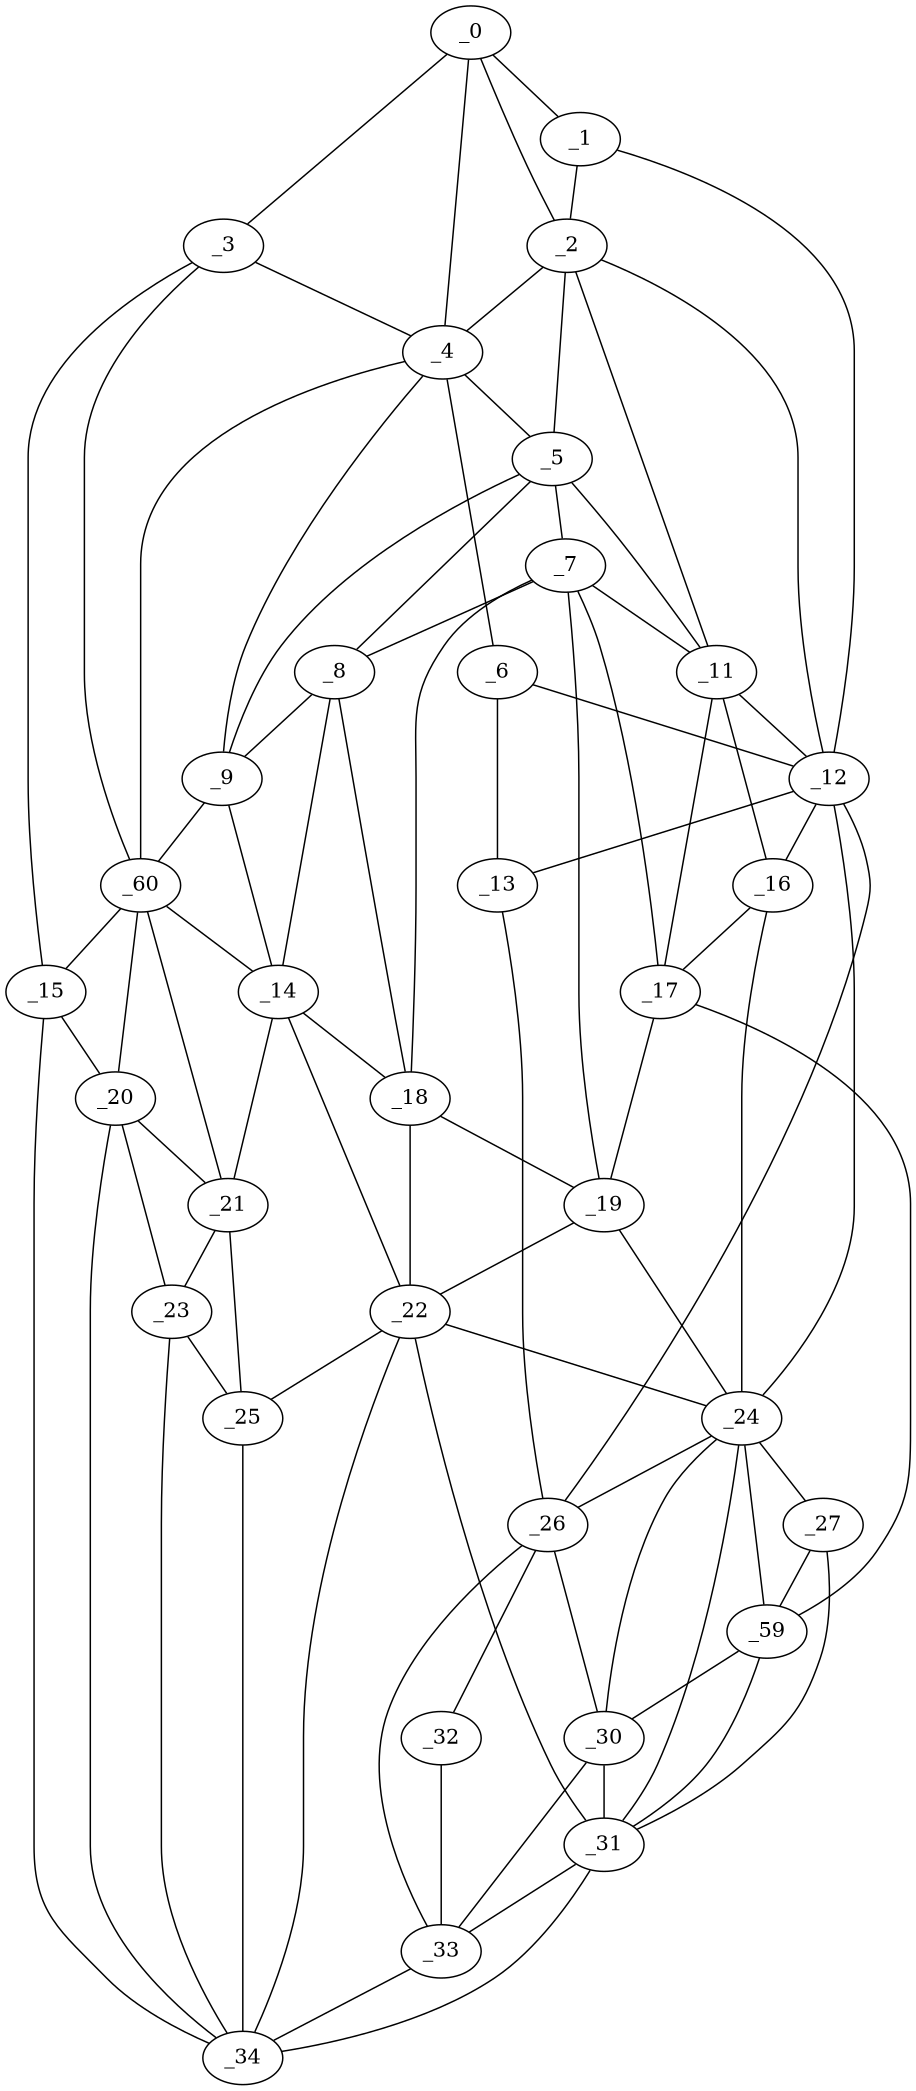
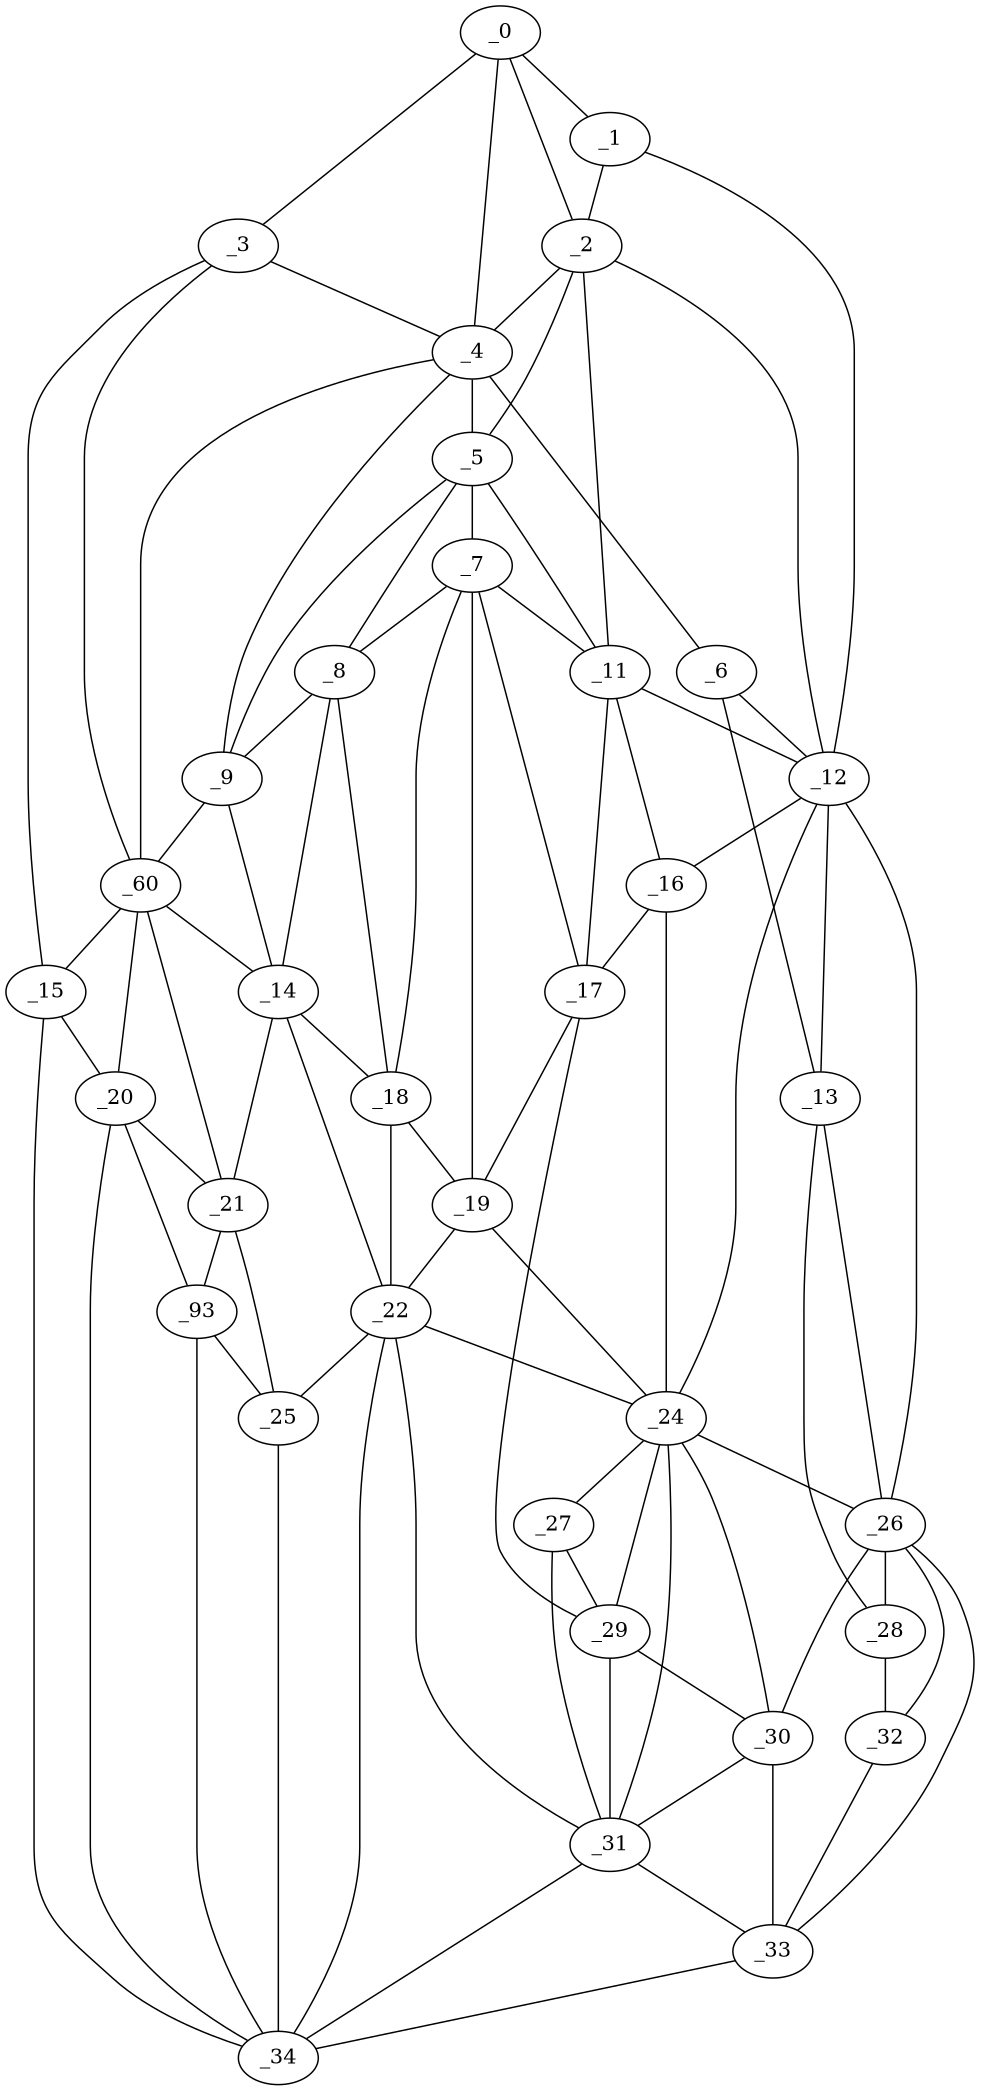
node "_23": label "_23" -> "_93"
node "_59": label "_59" -> "_29"
node "_28": added
